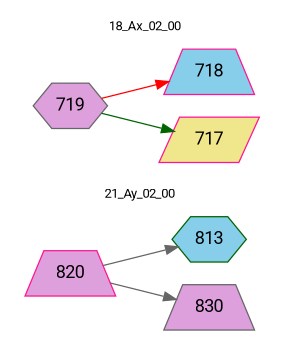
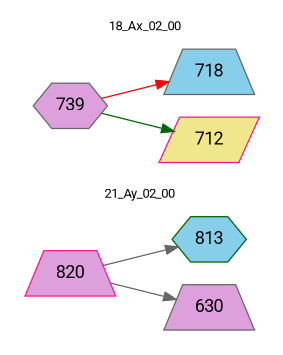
node "718": color deeppink -> gray40
node "719": label "719" -> "739"
node "717": label "717" -> "712"
node "830": label "830" -> "630"
